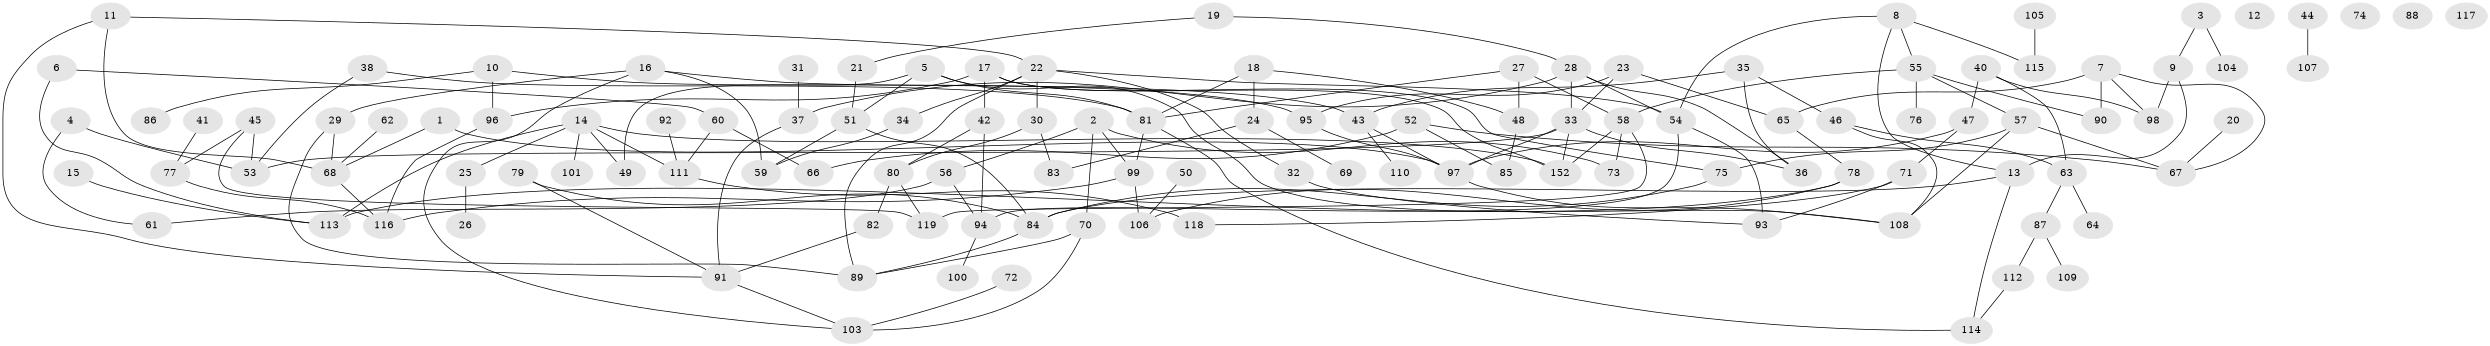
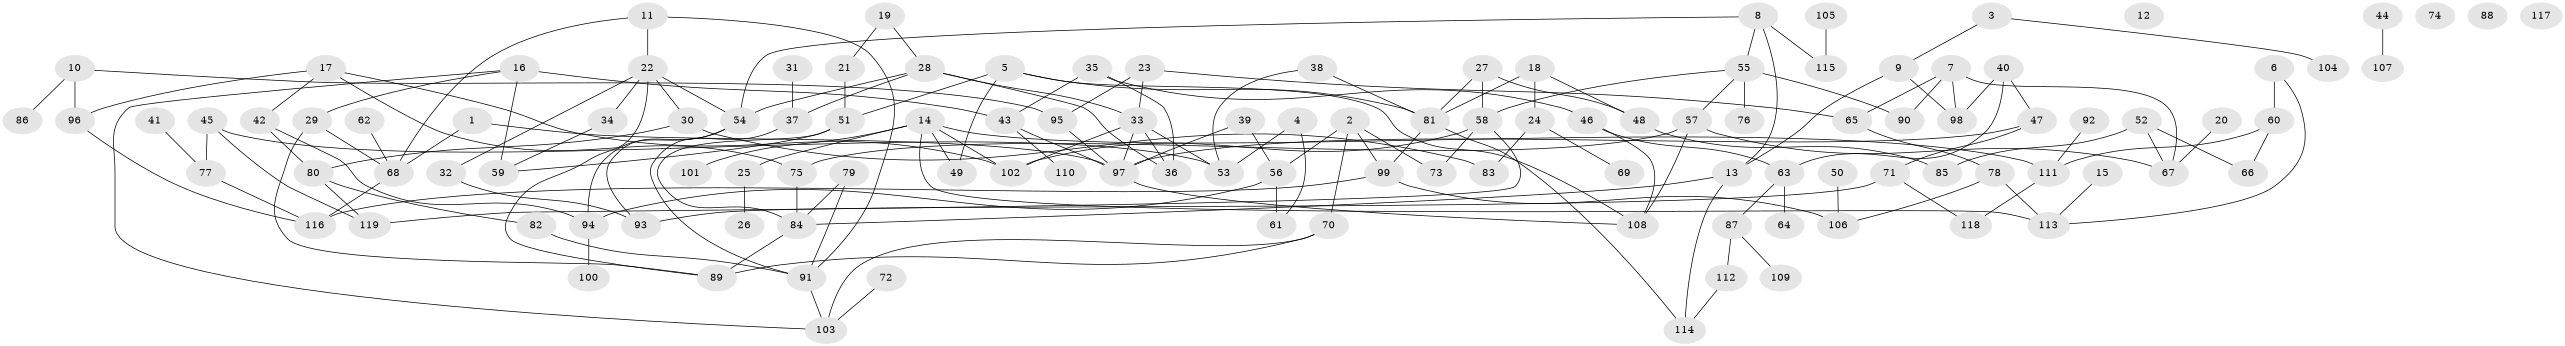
node "39": added
node "152": label "152" -> "102"
